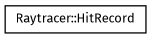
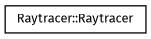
node "Raytracer::HitRecord": label "Raytracer::HitRecord" -> "Raytracer::Raytracer"
